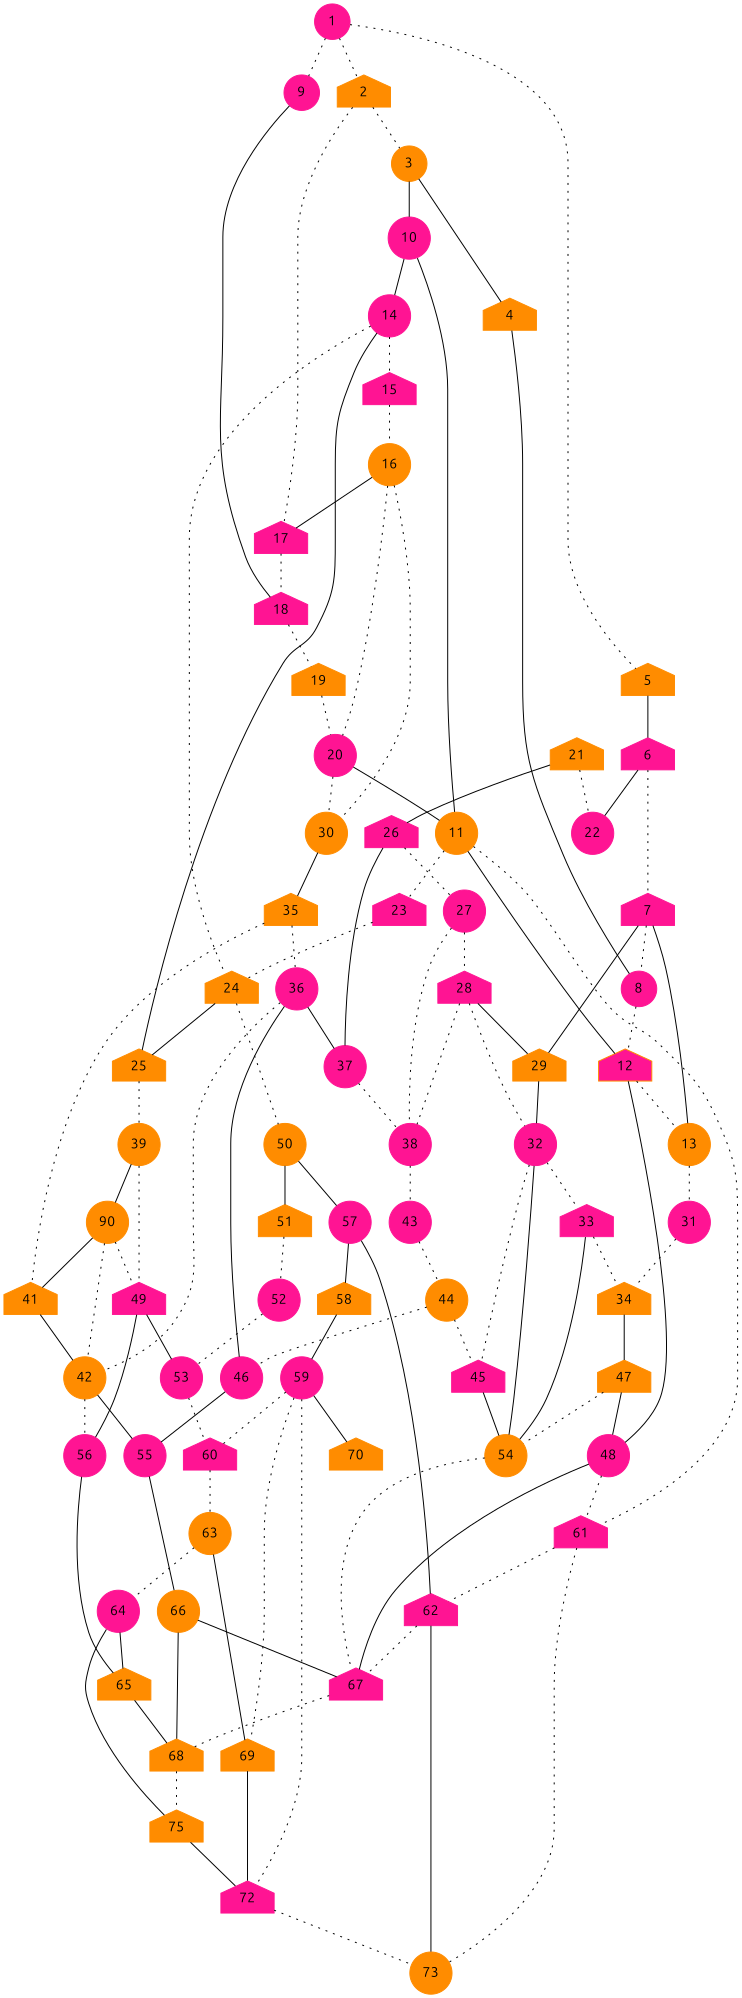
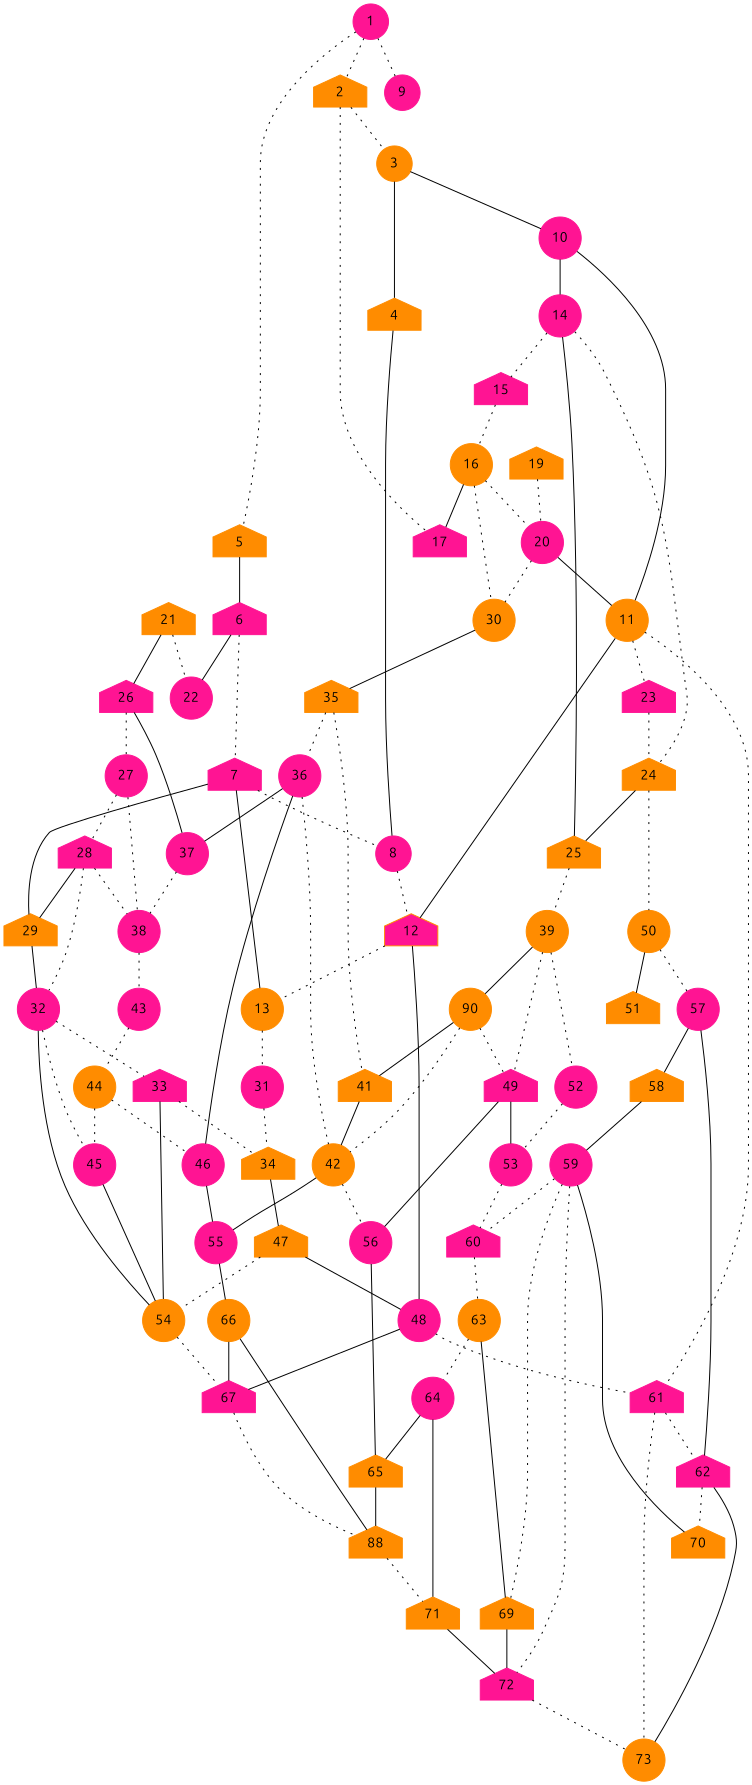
node "18": removed
edge "50" -- "57": style solid -> dotted
edge "51" -- "52": now "39" -- "52"
node "45": shape house -> circle
edge "62" -- "67": now "62" -- "70"
node "68": label "68" -> "88"
node "75": label "75" -> "71"
